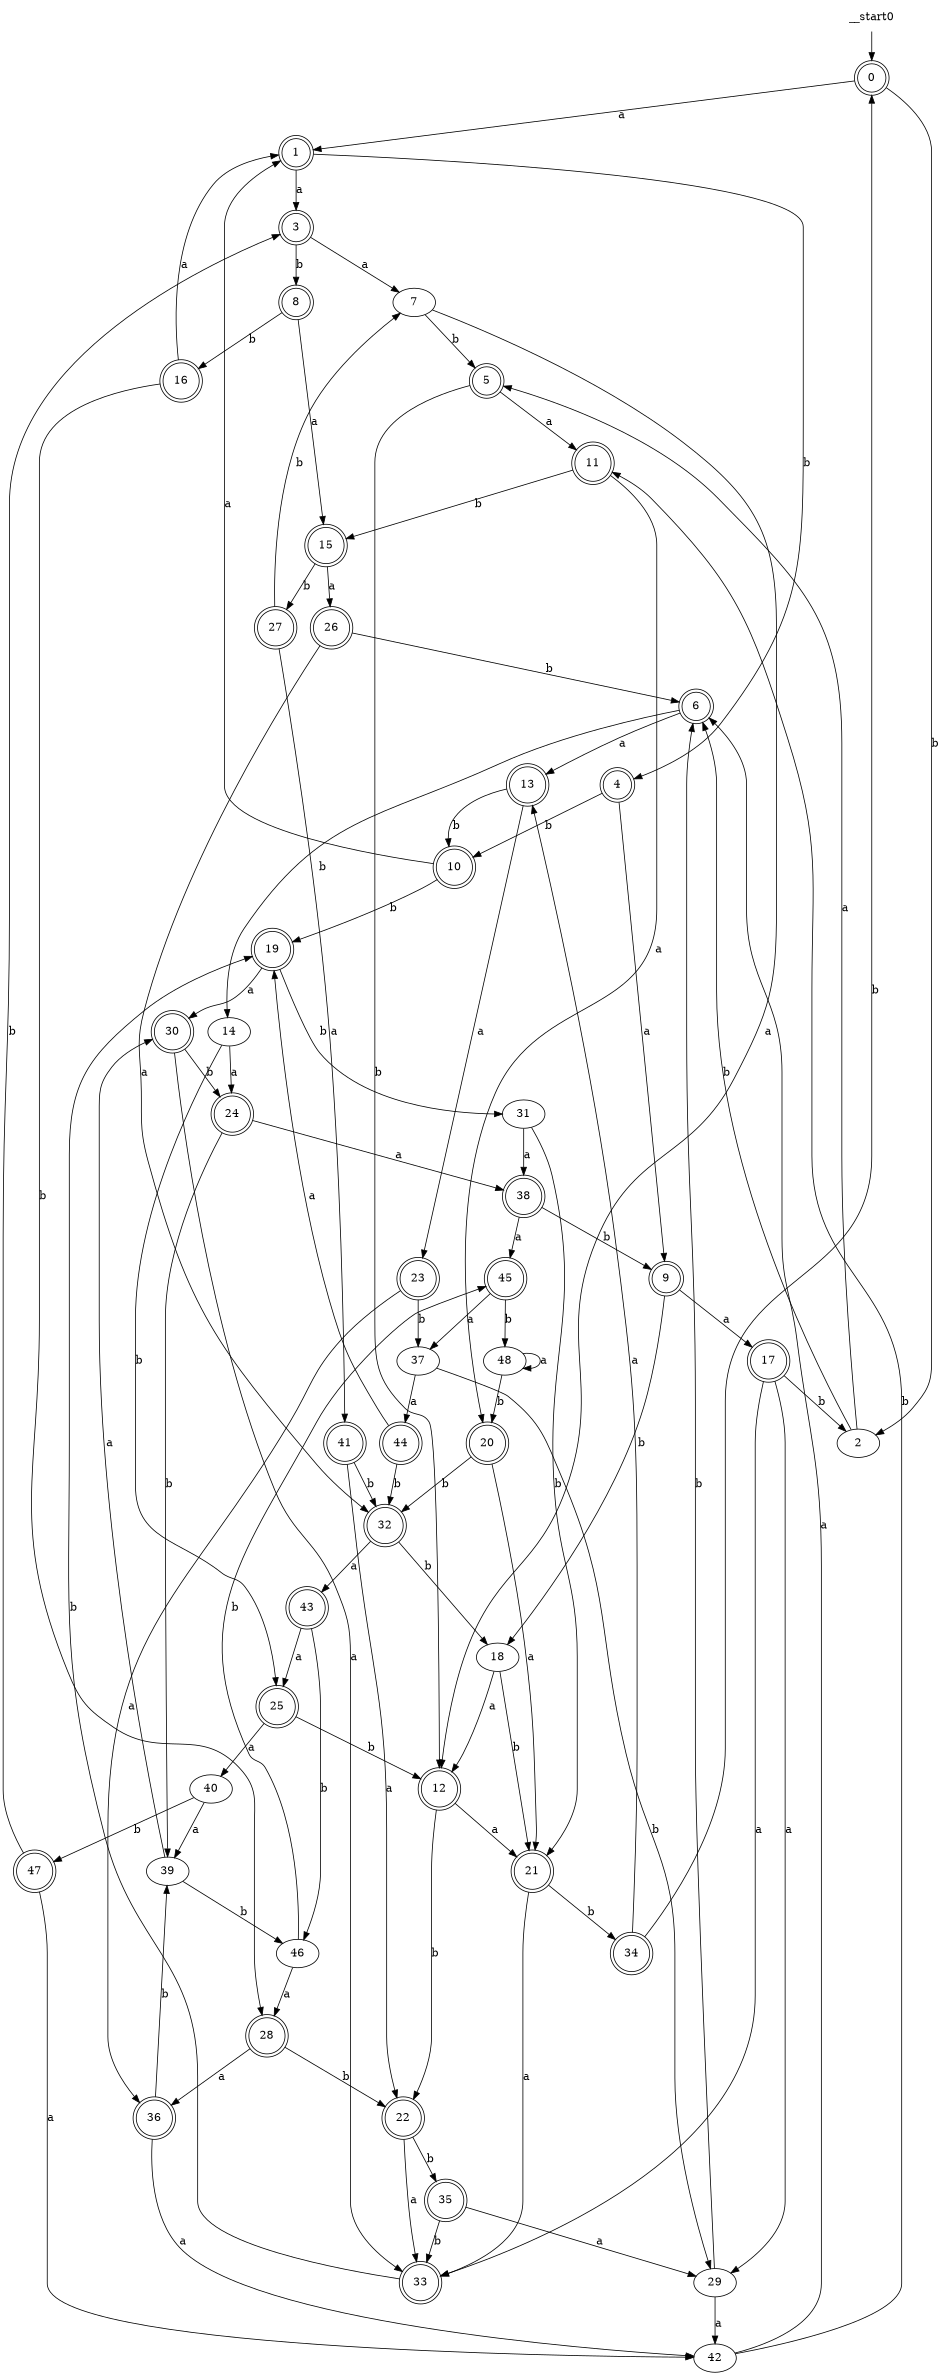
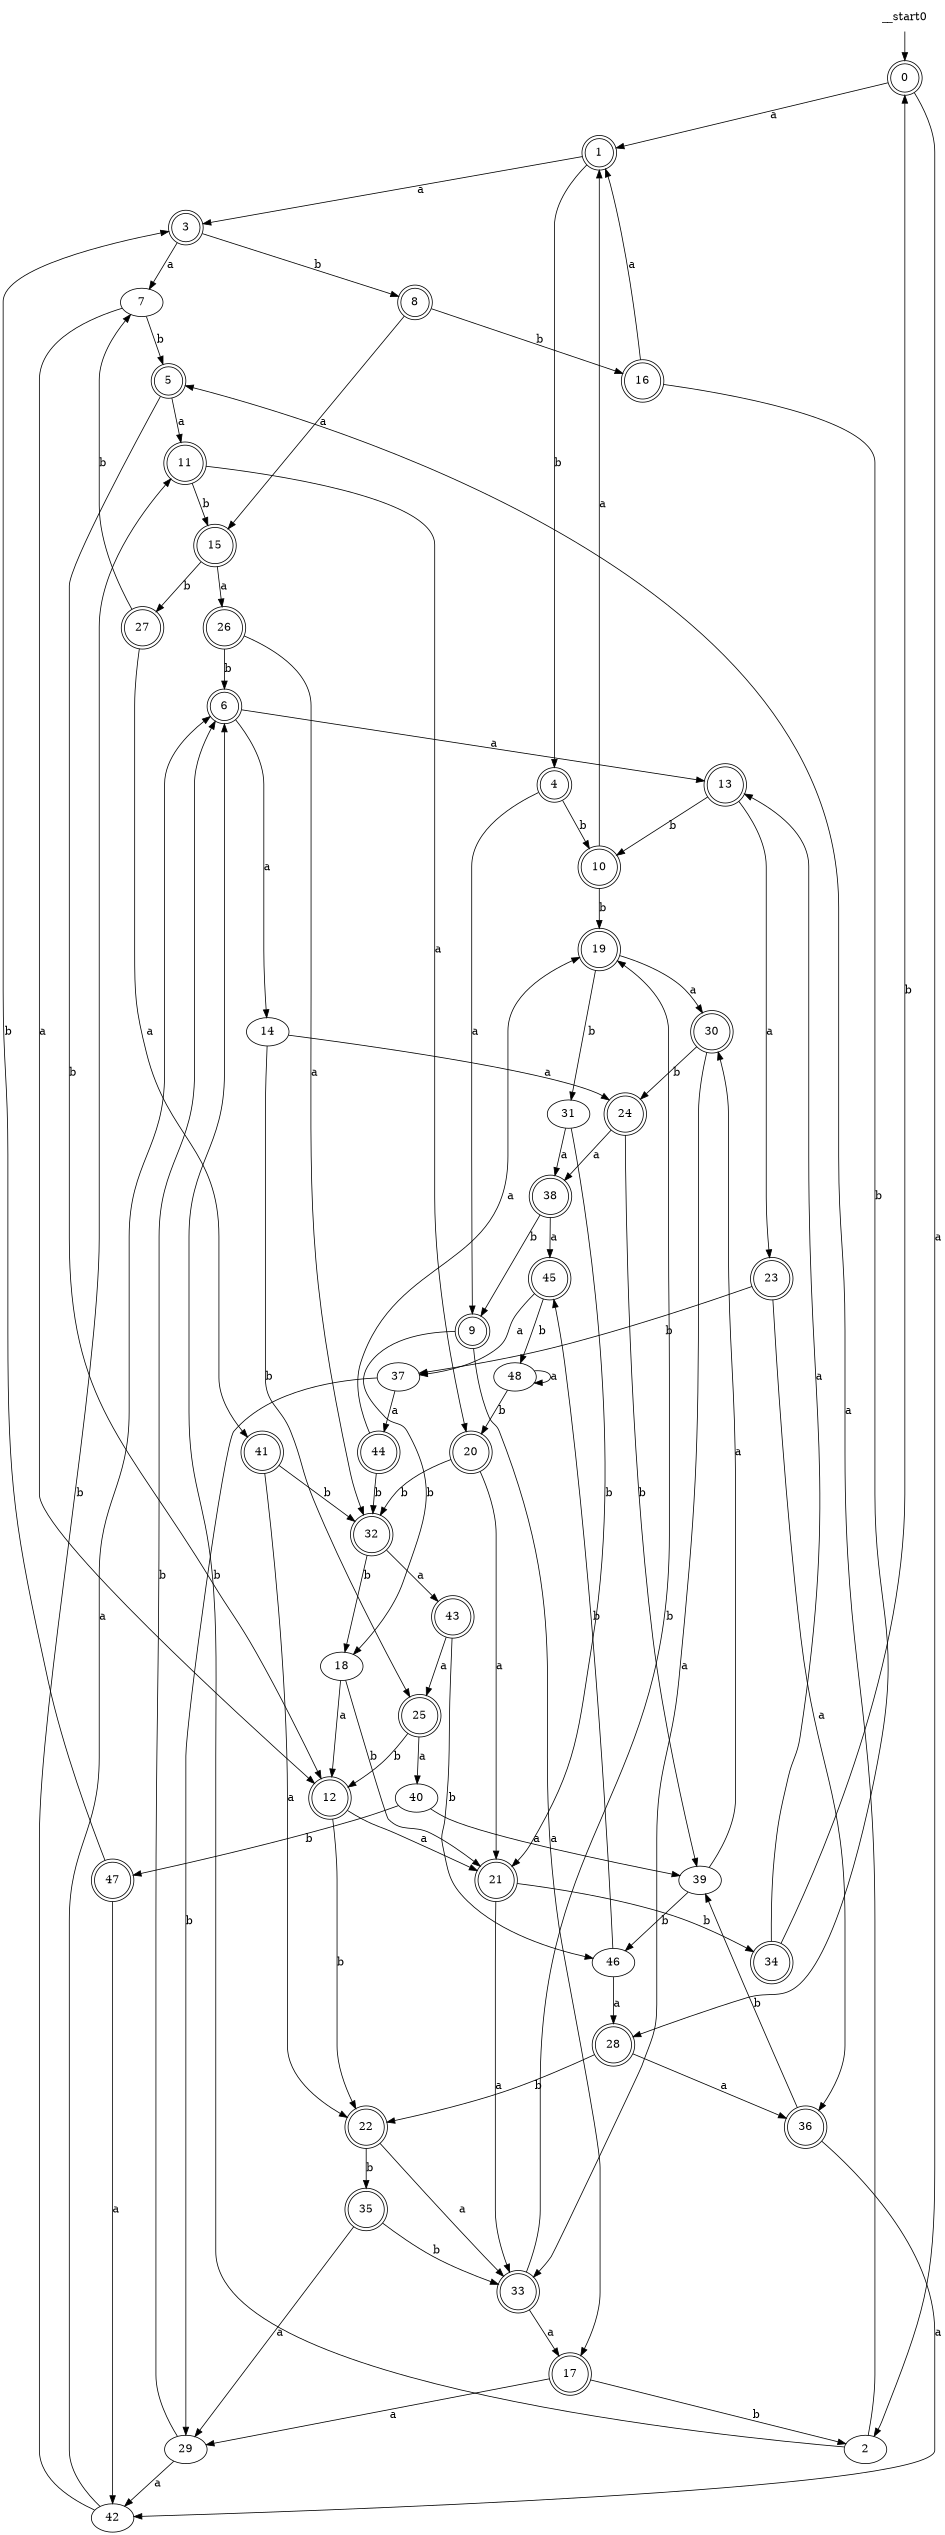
edge "0" -> "2": label "b" -> "a"
edge "6" -> "14": label "b" -> "a"
edge "17" -> "33": reversed
